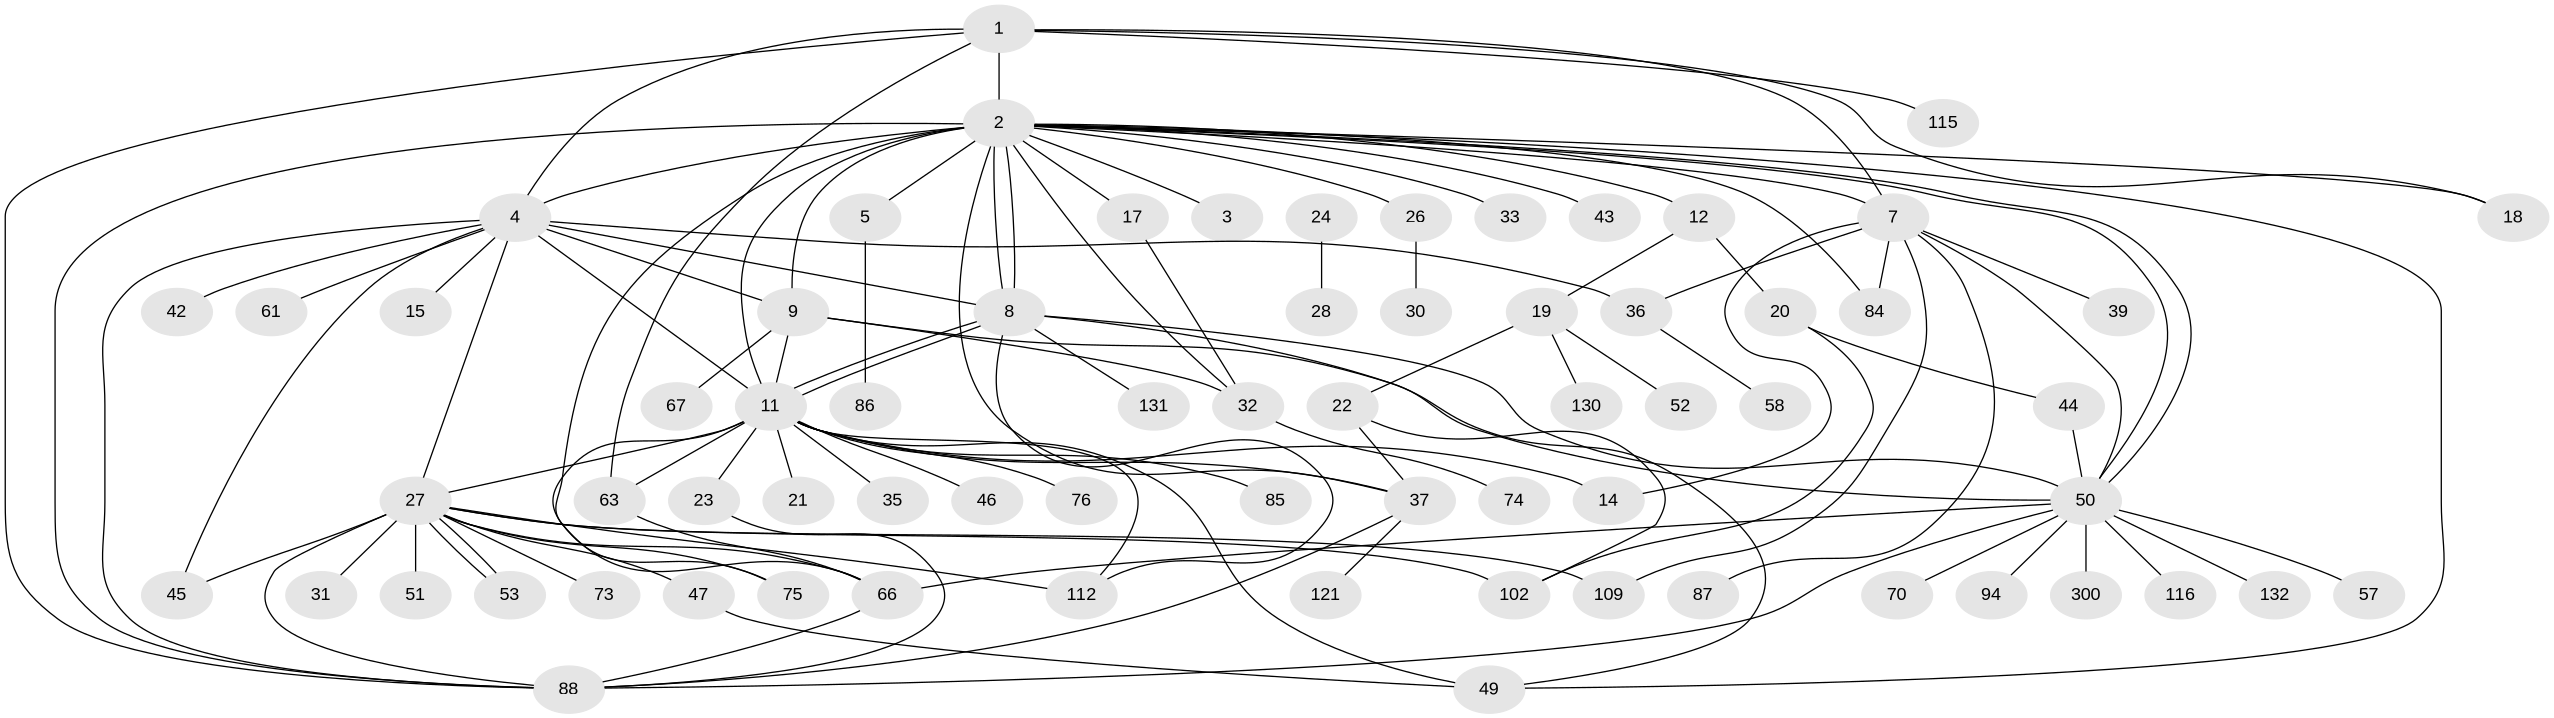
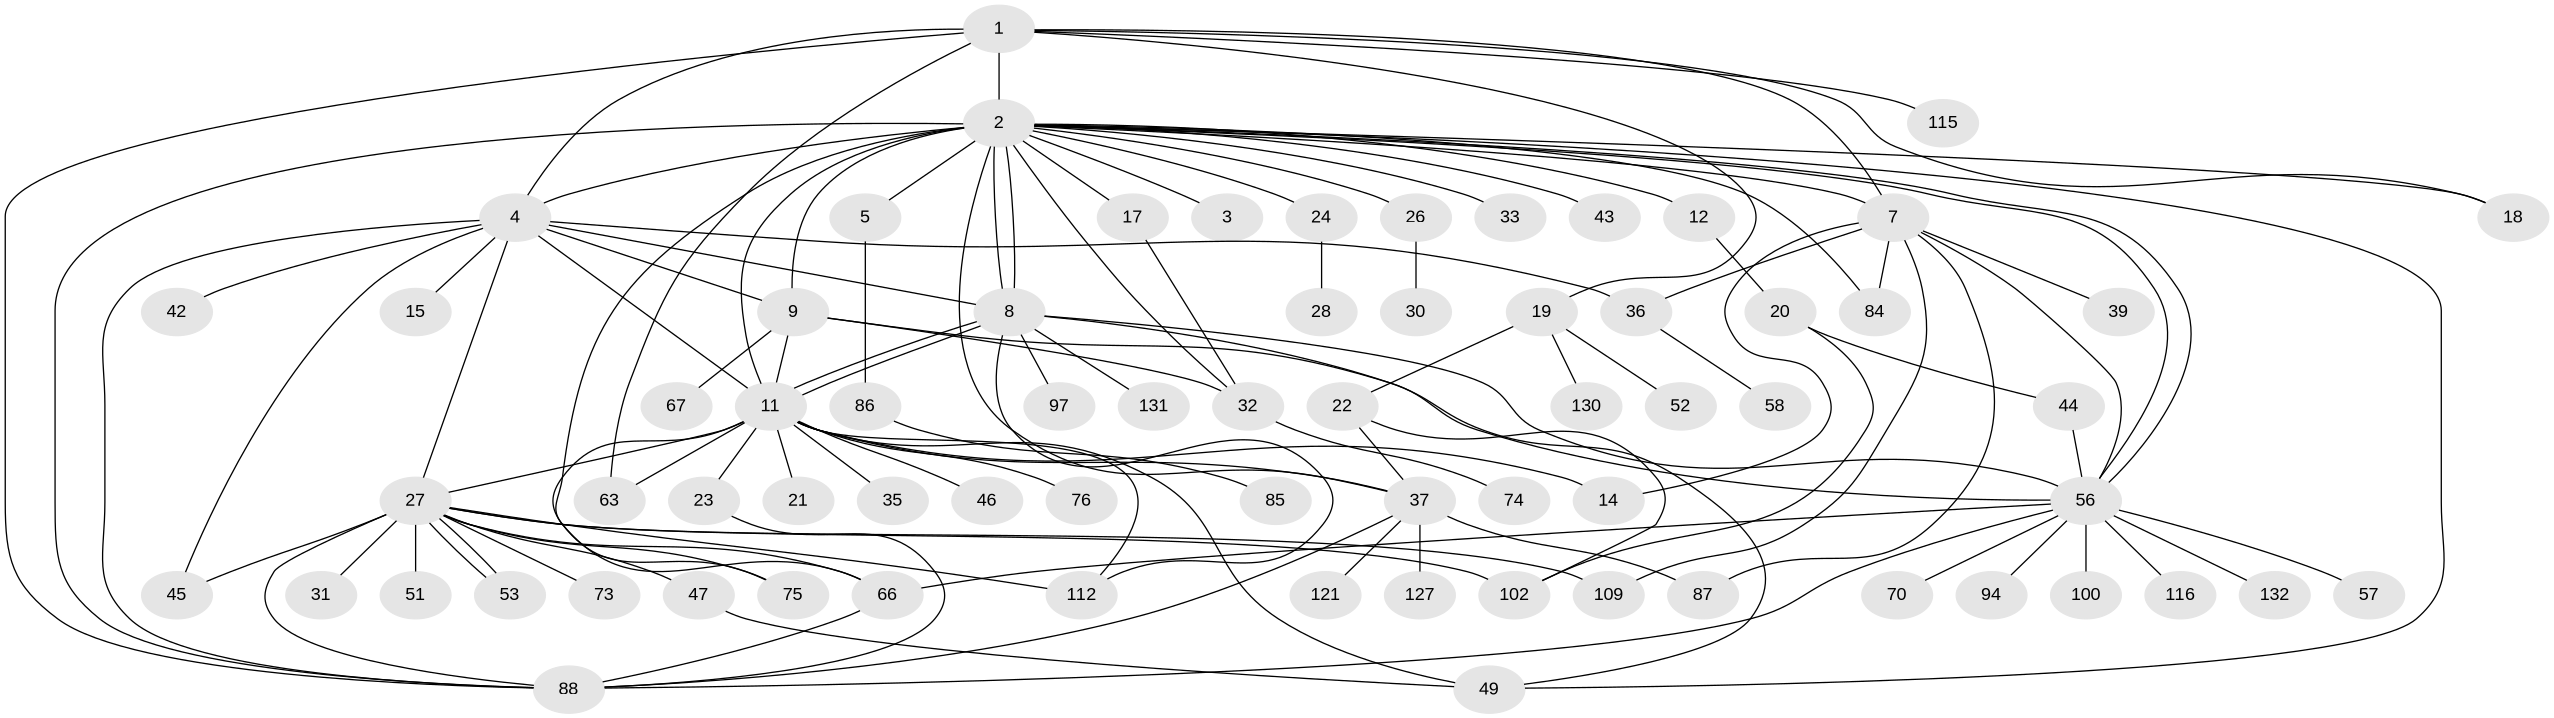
edge "2" -- "24": added
edge "12" -- "19": now "1" -- "19"
node "61": removed
node "97": added
edge "11" -- "85": now "86" -- "85"
node "50": label "50" -> "56"
edge "63" -- "66": removed
edge "37" -- "87": added
node "127": added
node "300": label "300" -> "100"
